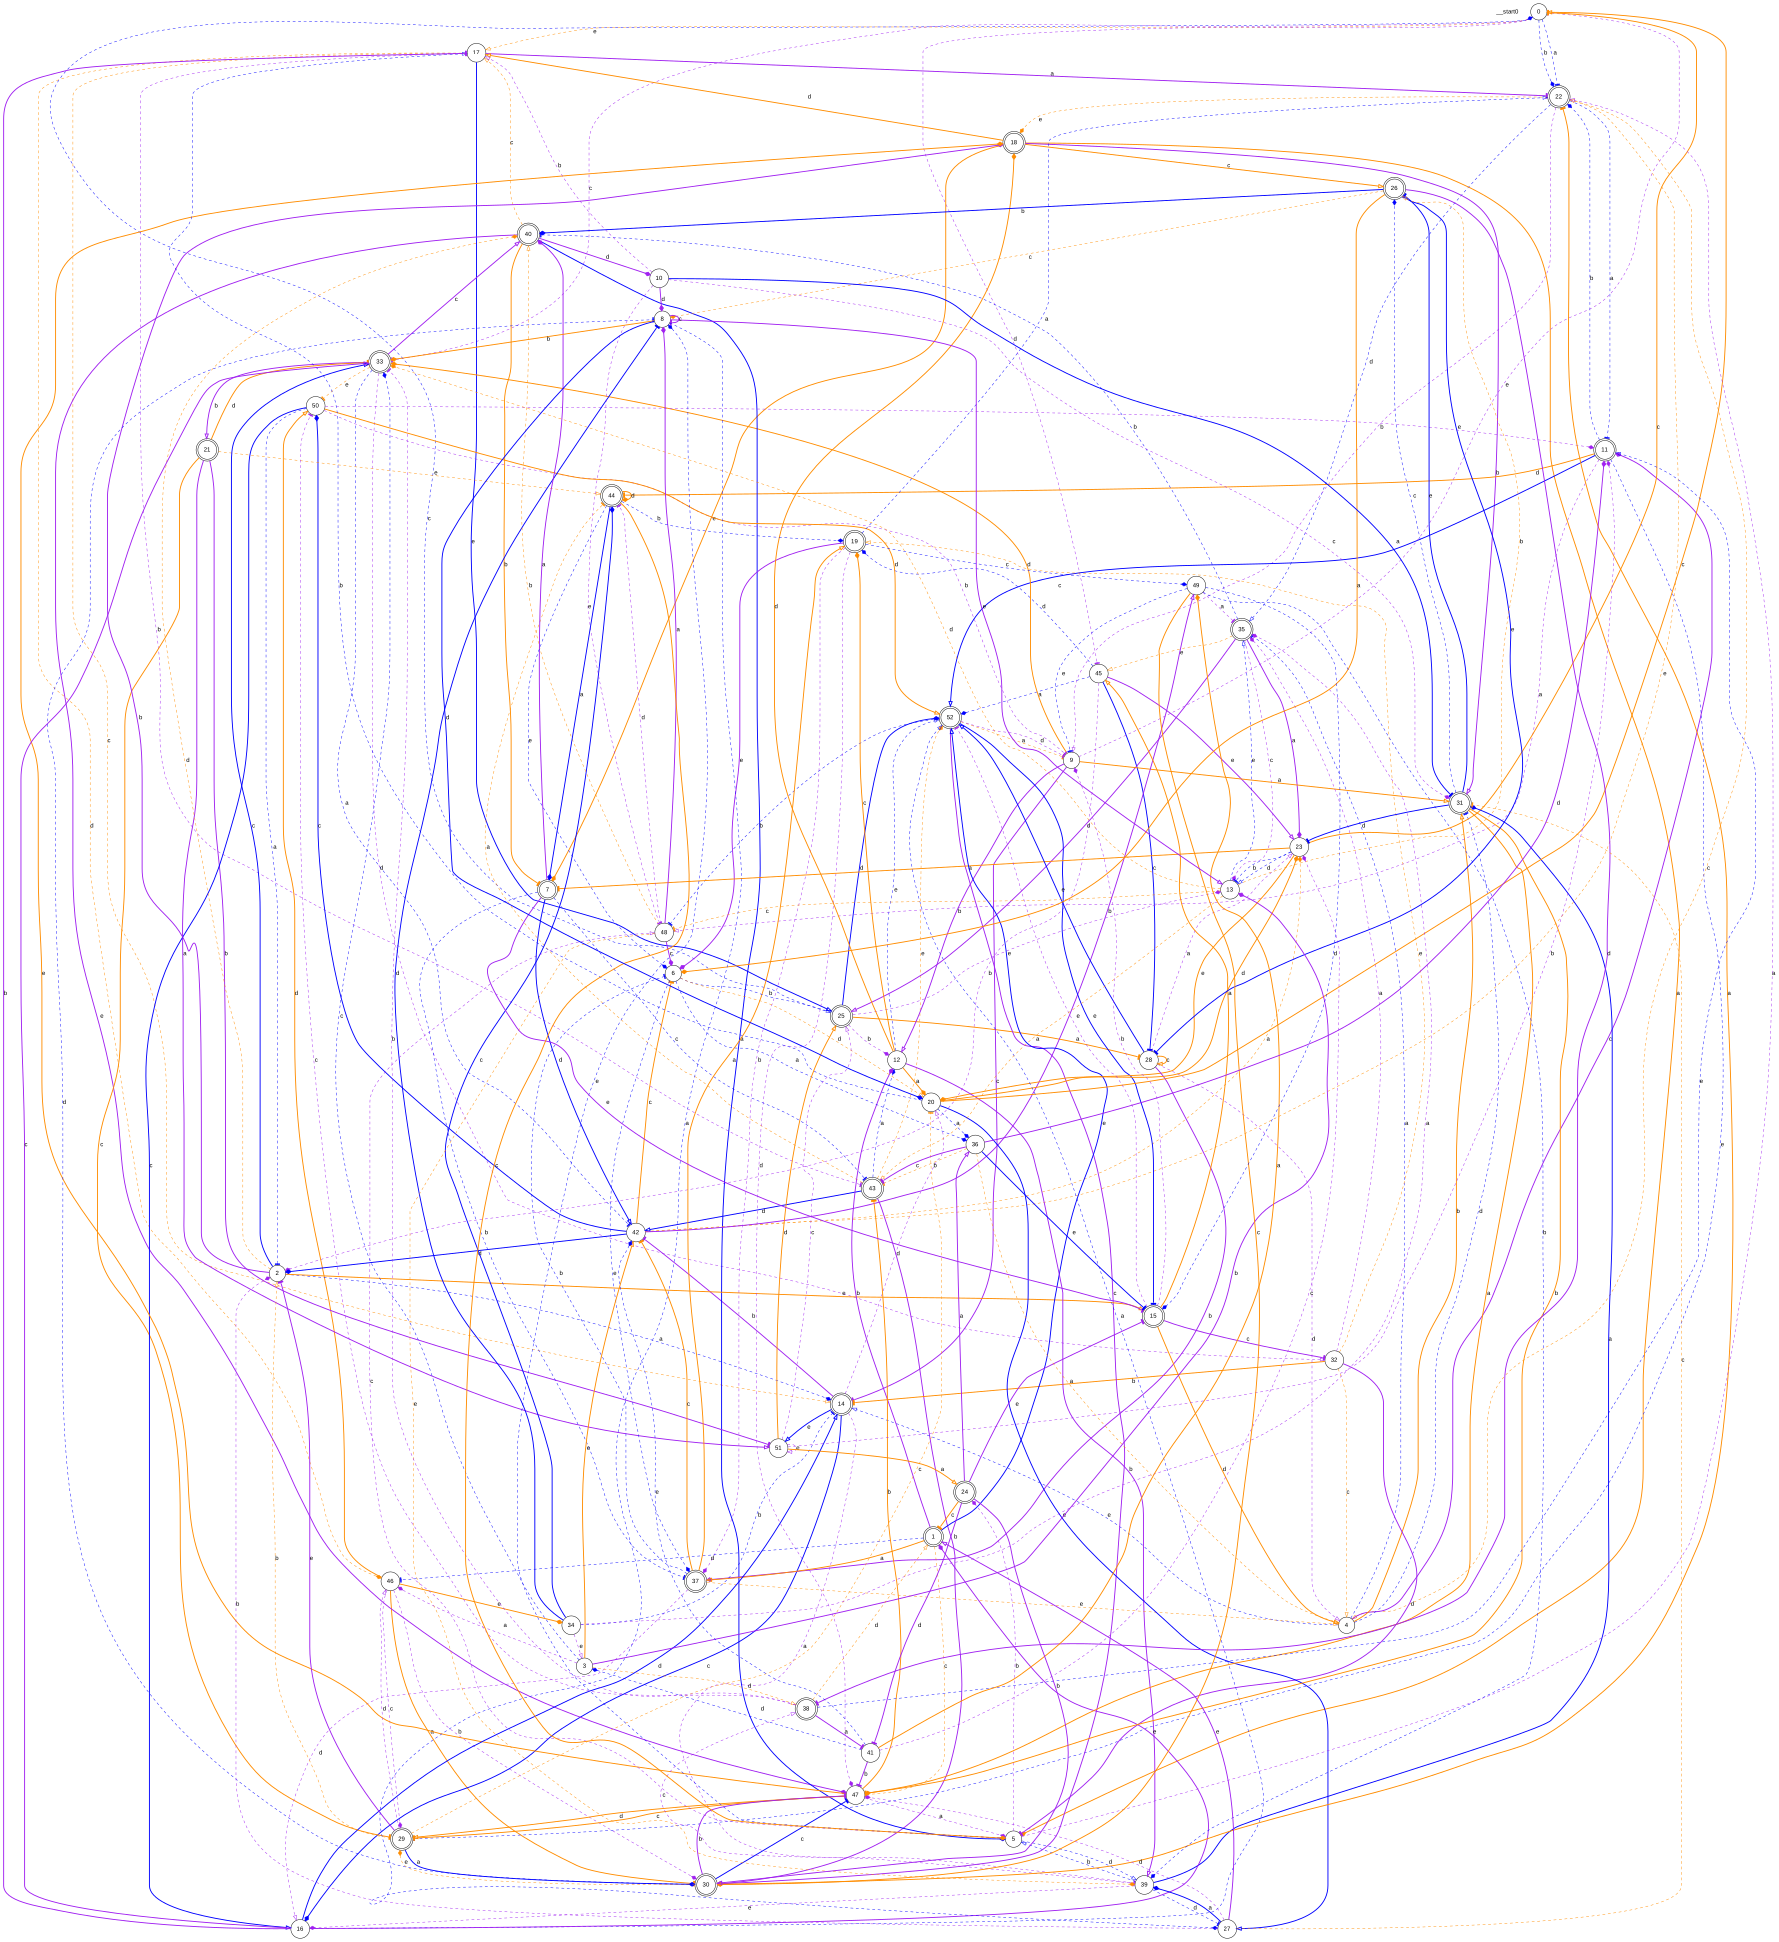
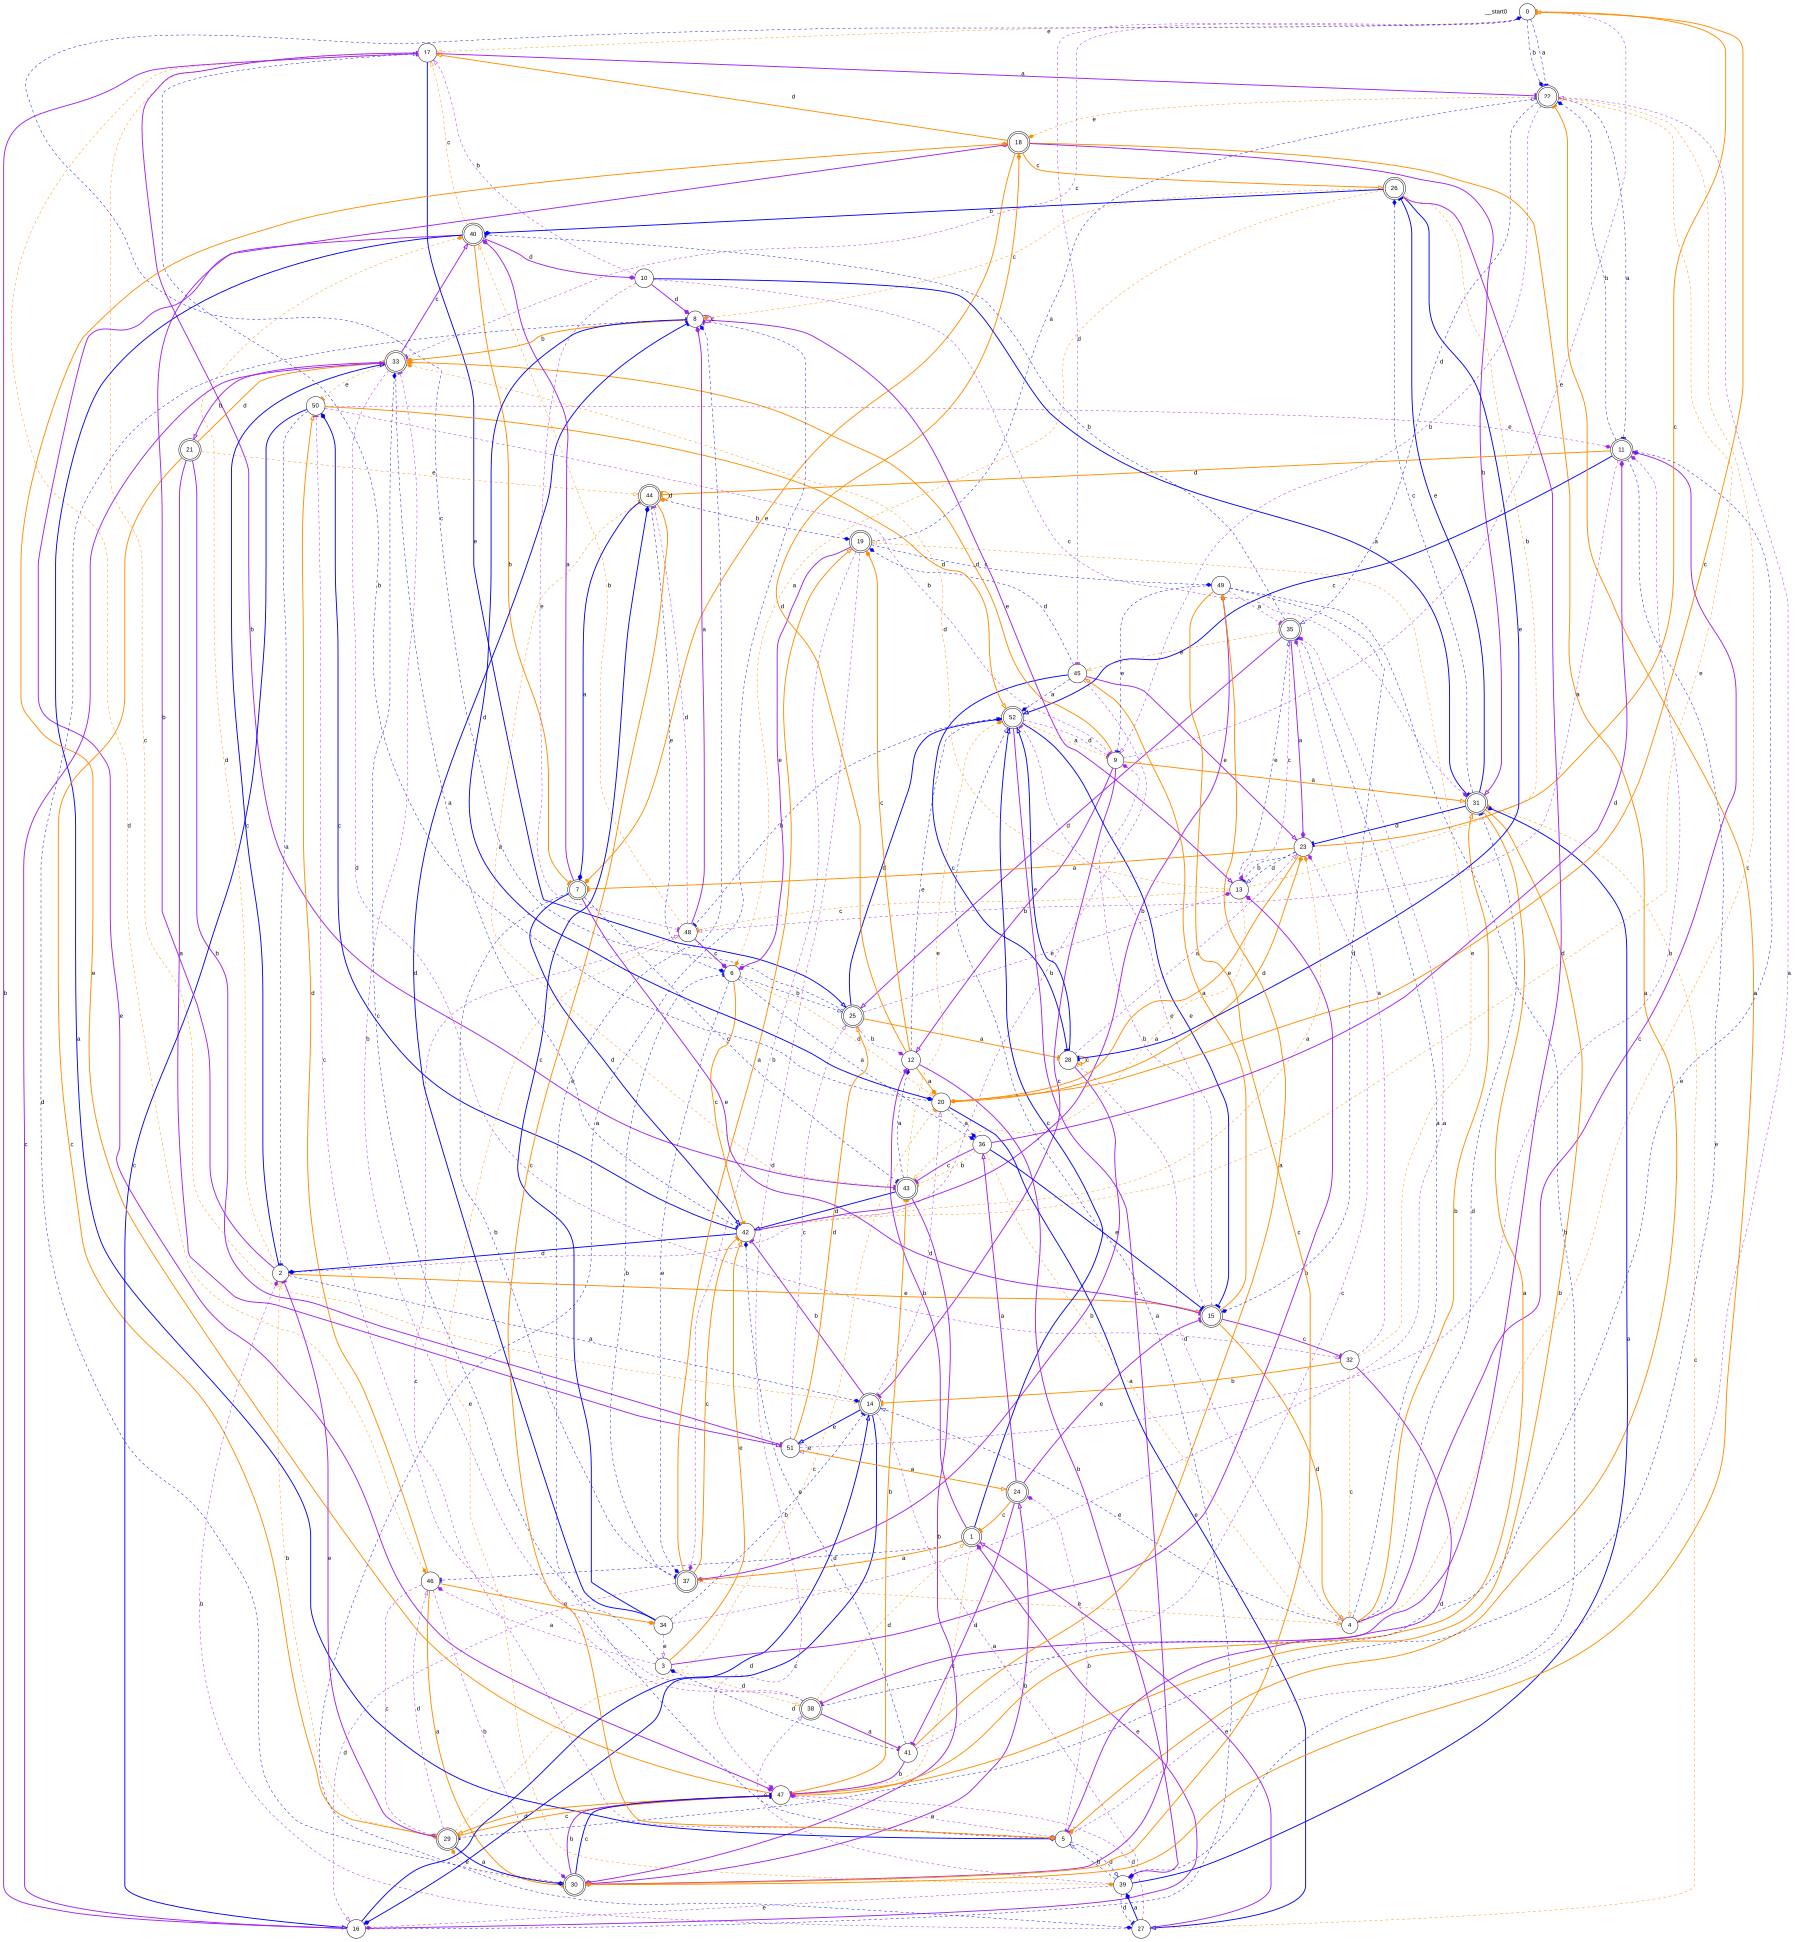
edge "17" -> "43": style dashed -> bold
edge "26" -> "6": style bold -> dashed
edge "42" -> "6": reversed
edge "1" -> "52": label "e" -> "c"
edge "24" -> "30": reversed
